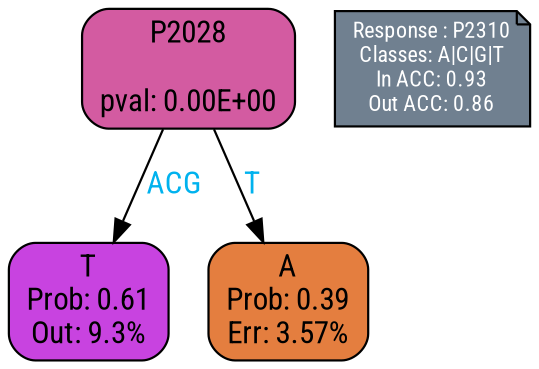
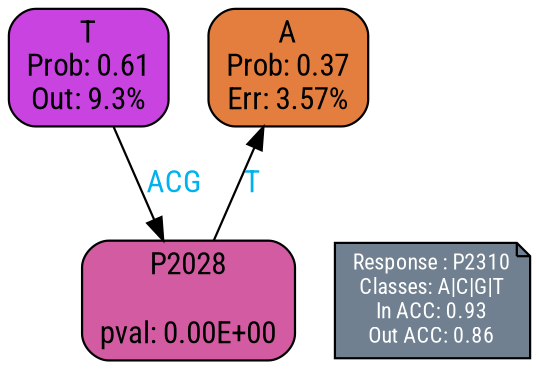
edge "P2028 pval: 0.00E+00" -> "T Prob: 0.61 Out: 9.3%": reversed
node "A Prob: 0.39 Err: 3.57%": label "A Prob: 0.39 Err: 3.57%" -> "A Prob: 0.37 Err: 3.57%"
